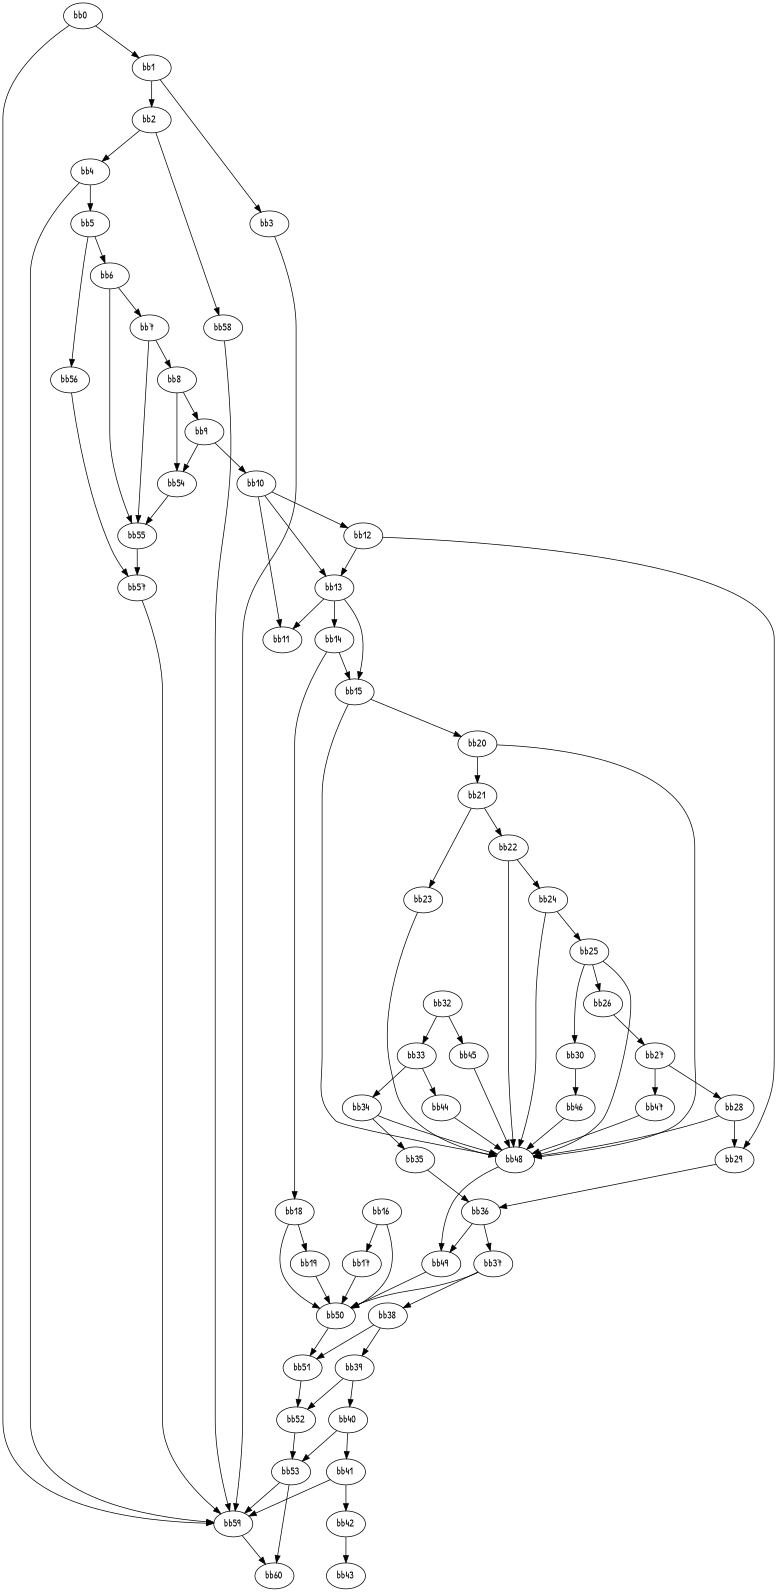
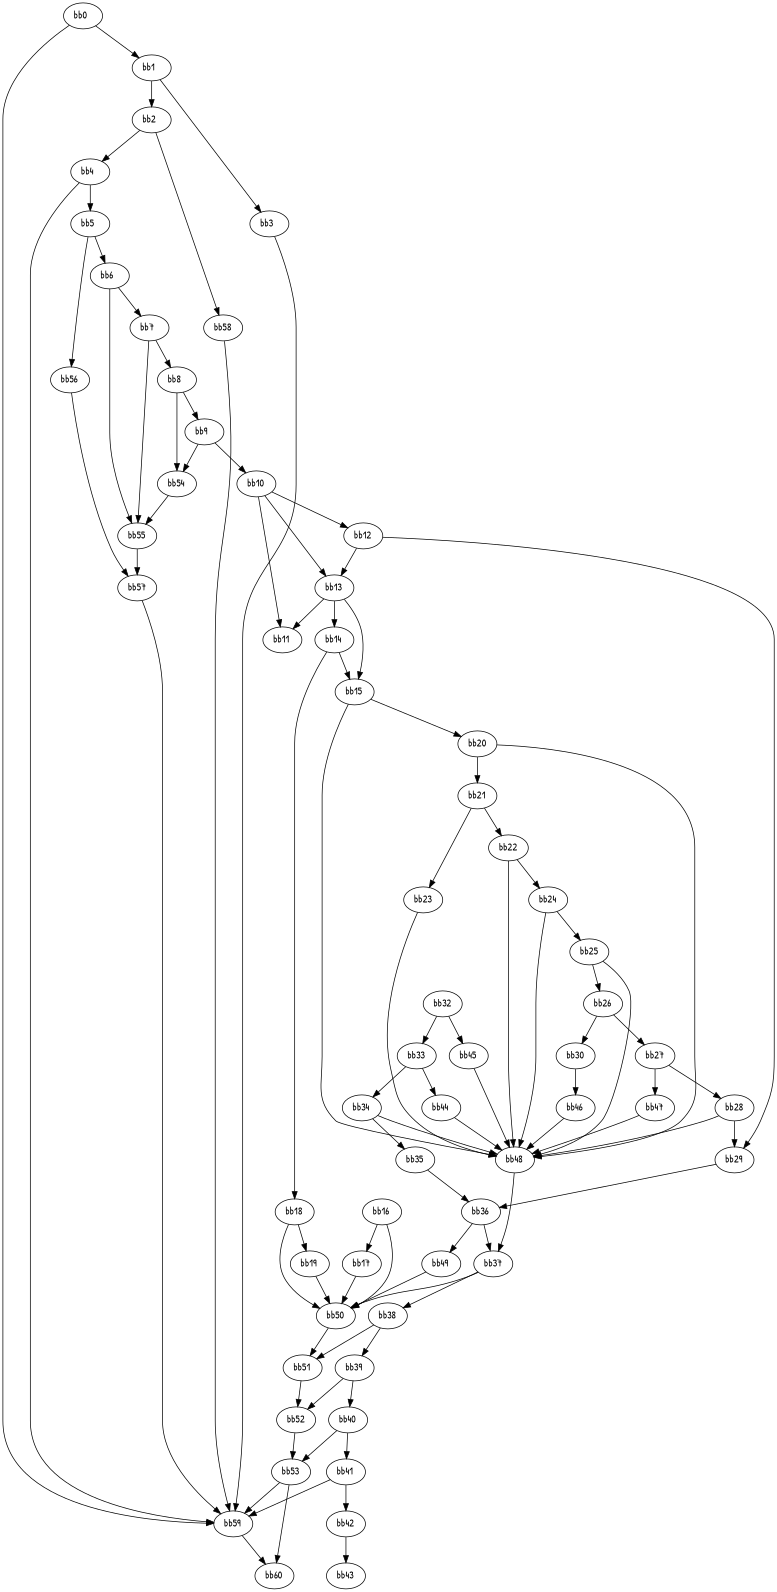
edge "bb25" -> "bb30": now "bb26" -> "bb30"
edge "bb48" -> "bb49": now "bb48" -> "bb37"
